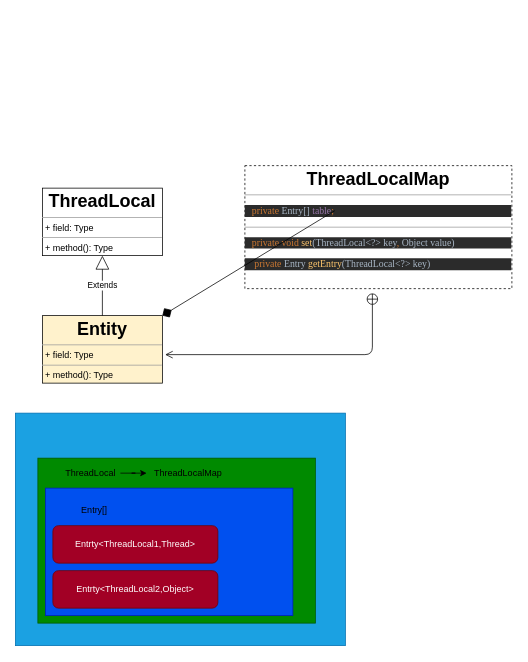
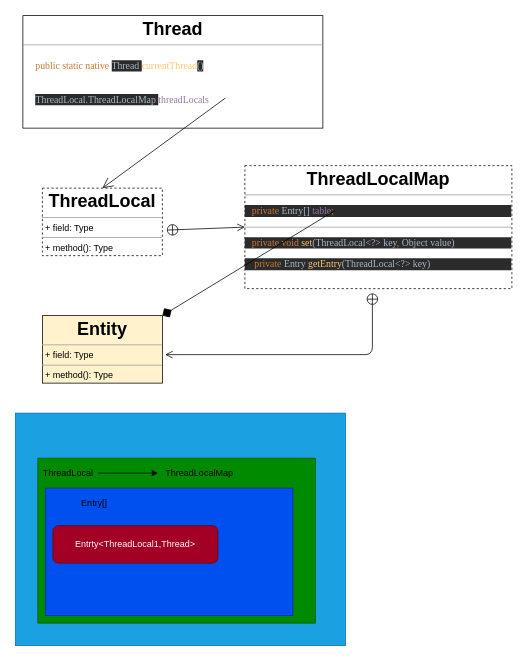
node "Thread public static native Thread currentThread() ThreadLocal.ThreadLocalMap threadLocals": added
edge "Thread public static native Thread currentThread() ThreadLocal.ThreadLocalMap threadLocals" -> "ThreadLocal+ field: Type + method(): Type": added
node "ThreadLocal+ field: Type + method(): Type": style solid -> dashed
edge "ThreadLocal+ field: Type + method(): Type" -- "ThreadLocalMap private Entry[] table; private void set(ThreadLocal<?> key, Object value) private Entry getEntry(ThreadLocal<?> key)": added
edge "Entity+ field: Type + method(): Type" -> "ThreadLocal+ field: Type + method(): Type": removed, label "Extends"
node "ThreadLocal": moved (90, 473) -> (68, 473)
node "ThreadLocalMap": moved (188, 473) -> (199, 473)
node "Entry[]": moved (94, 510) -> (94, 503)
node "Entrty<ThreadLocal2,Object>": removed
